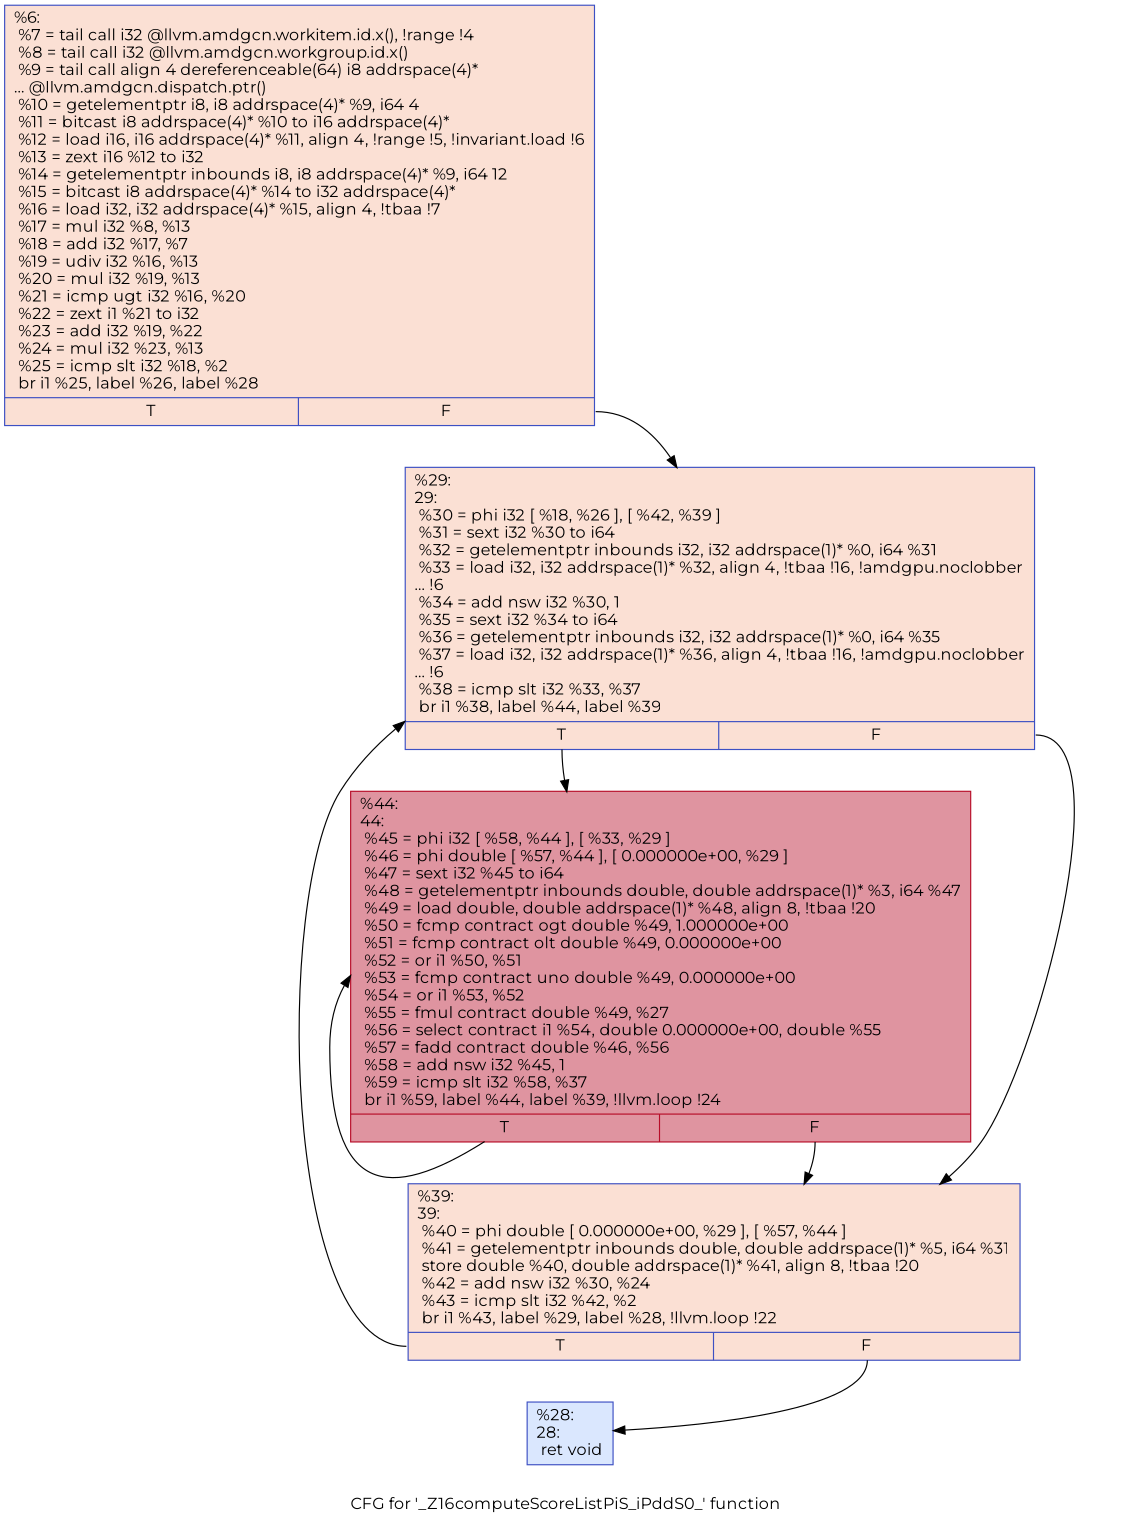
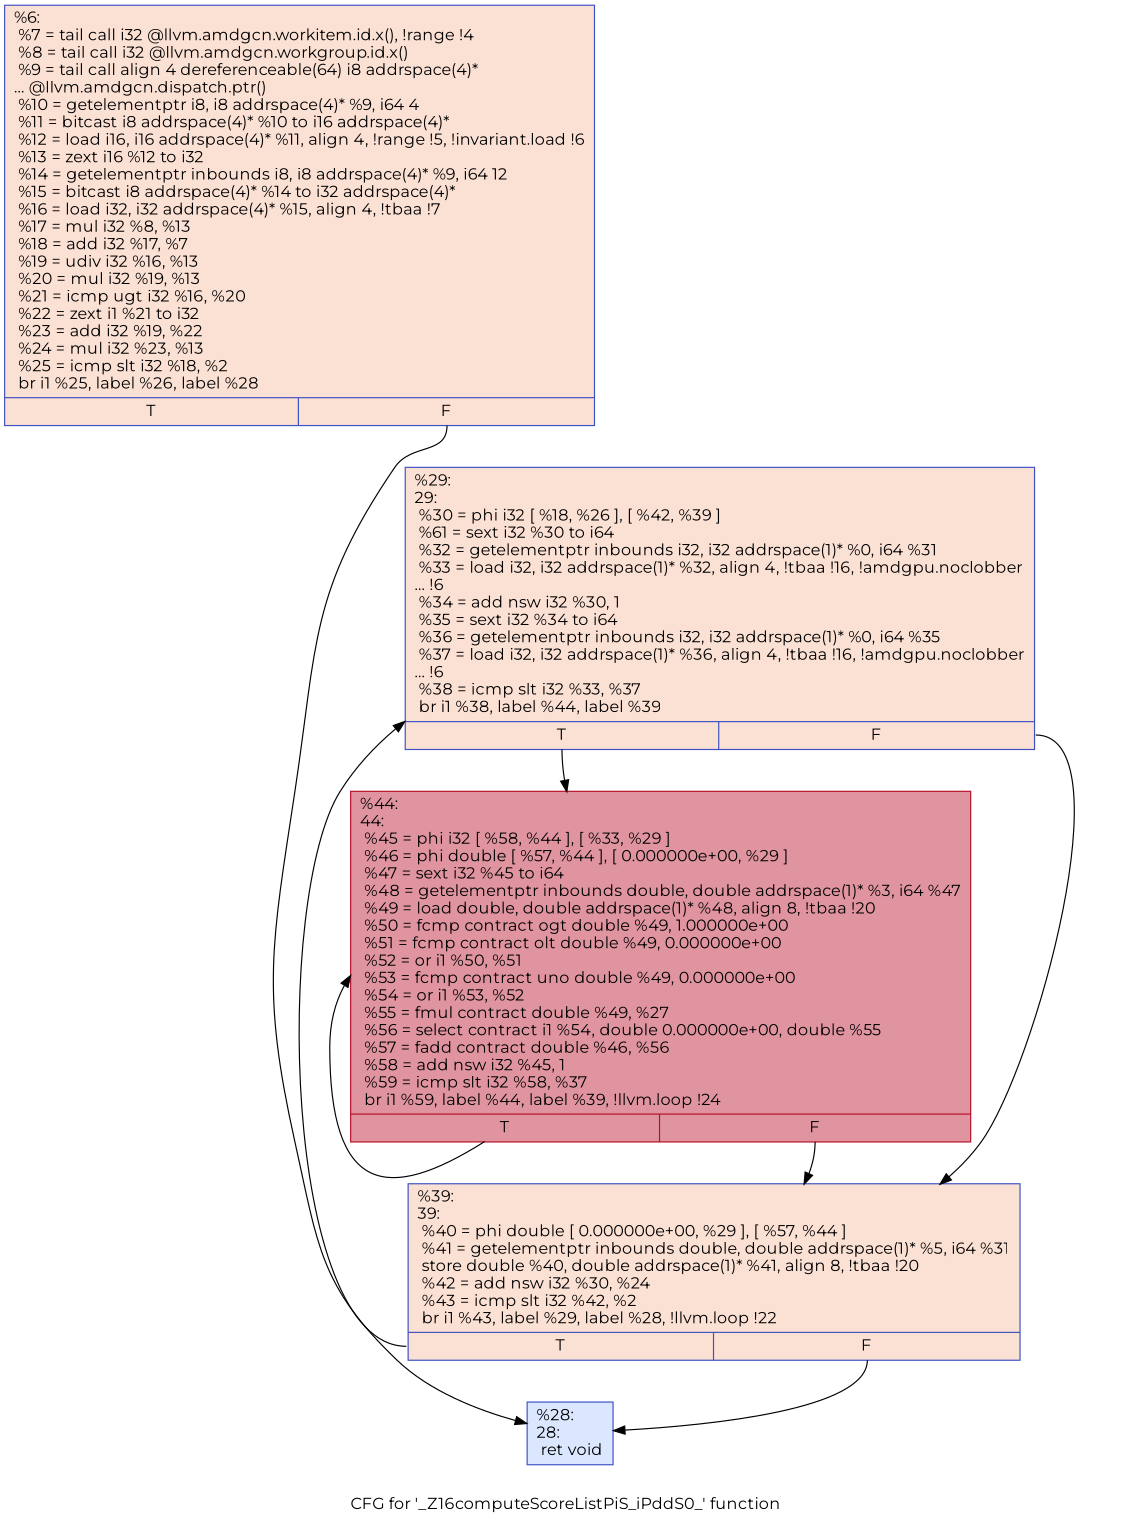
edge "%6:" -> "%29:": now "%6:" -> "%28:"
node "%29:": text "%31 = sext i32 %30 to i64" -> "%61 = sext i32 %30 to i64"
